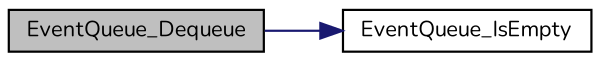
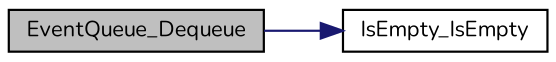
node "EventQueue_IsEmpty": label "EventQueue_IsEmpty" -> "IsEmpty_IsEmpty"
